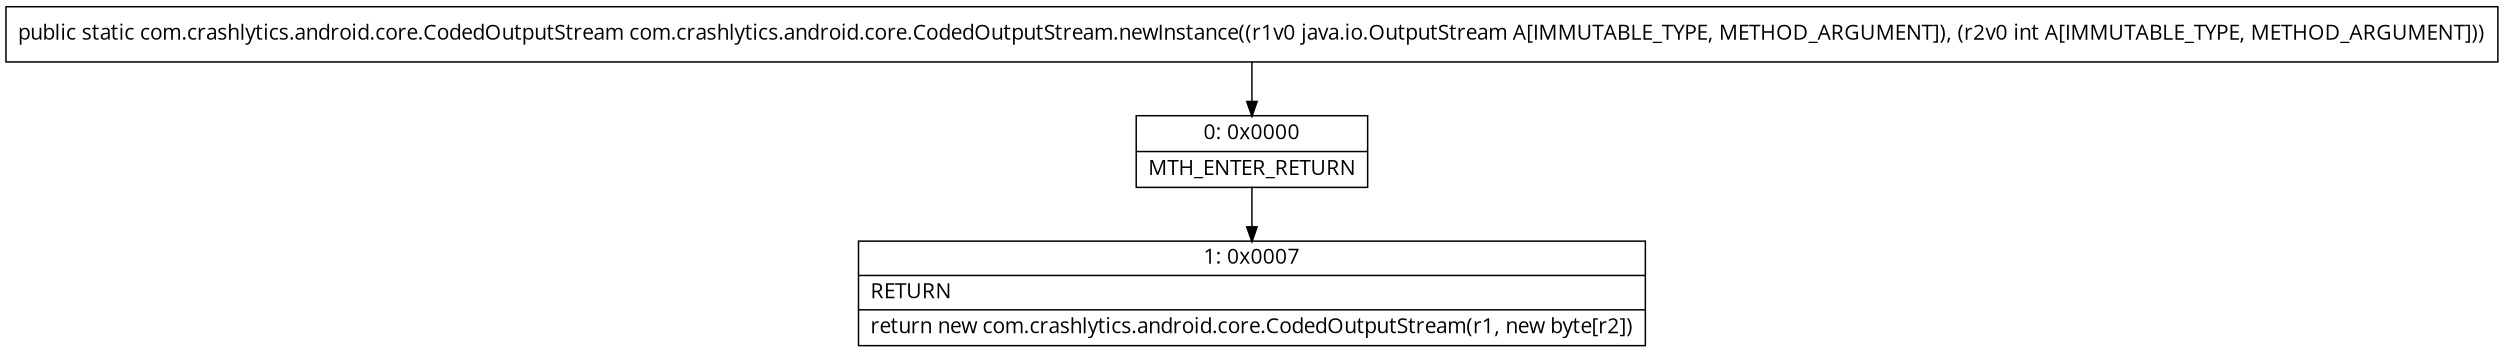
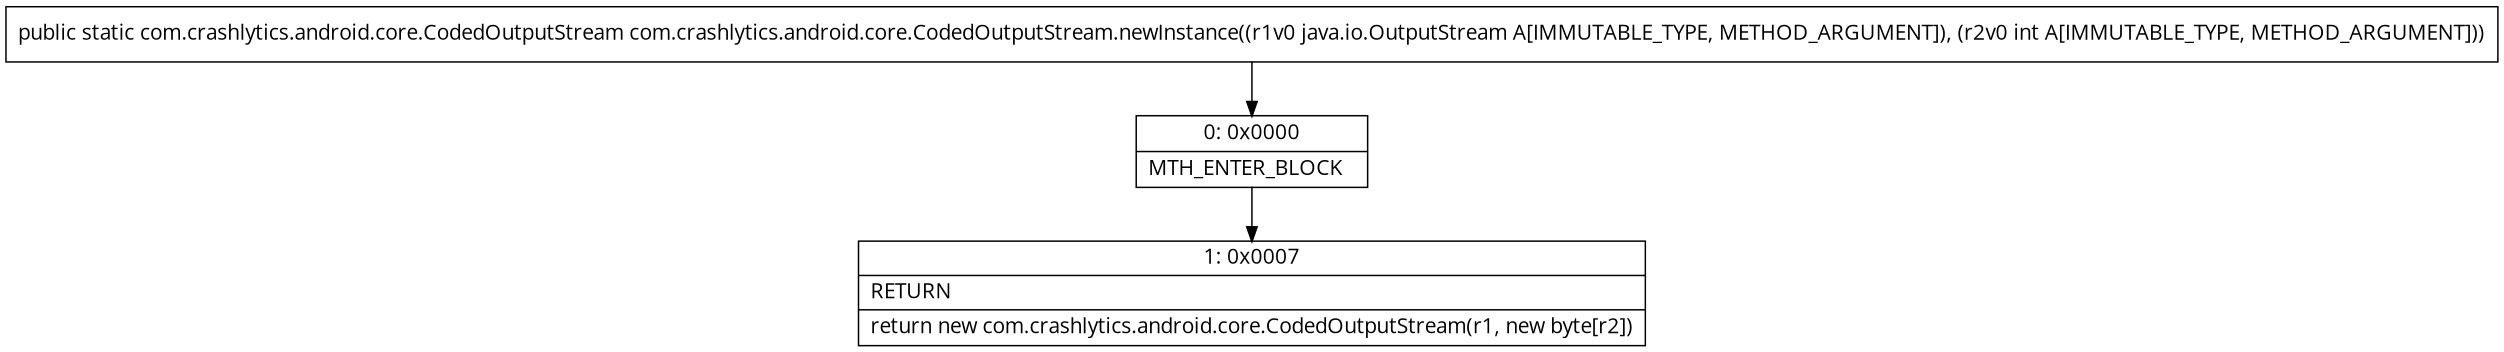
node "0: 0x0000": text "MTH_ENTER_RETURN" -> "MTH_ENTER_BLOCK"
